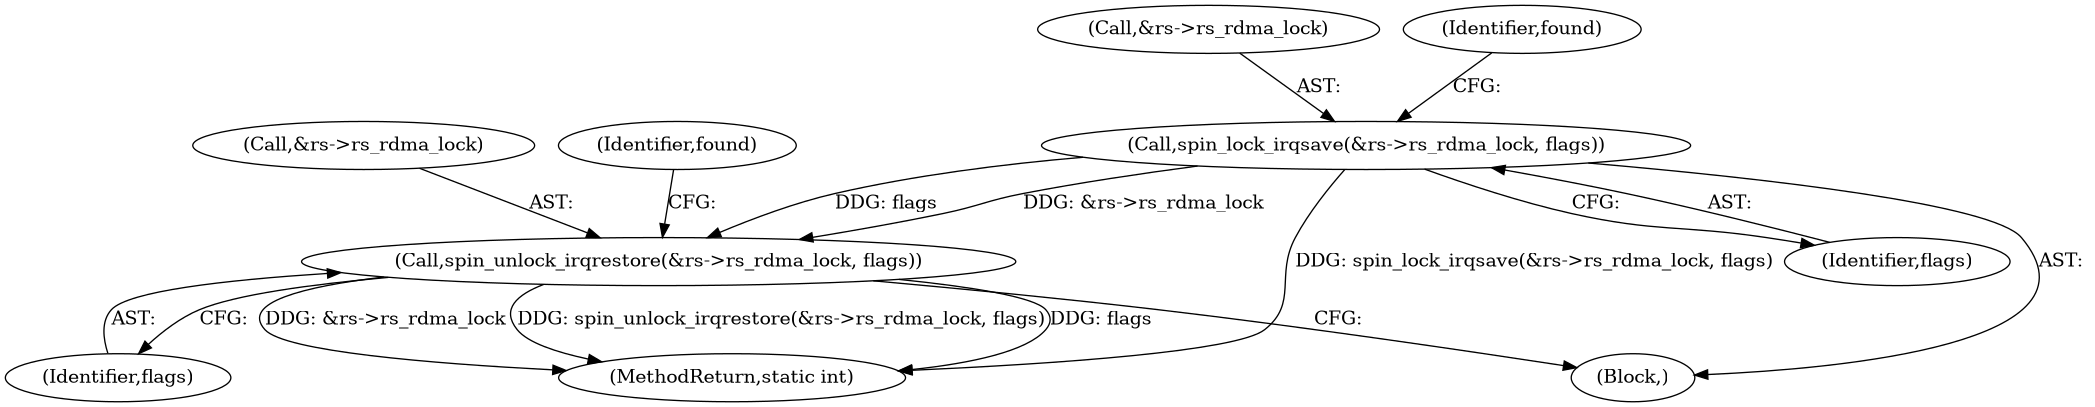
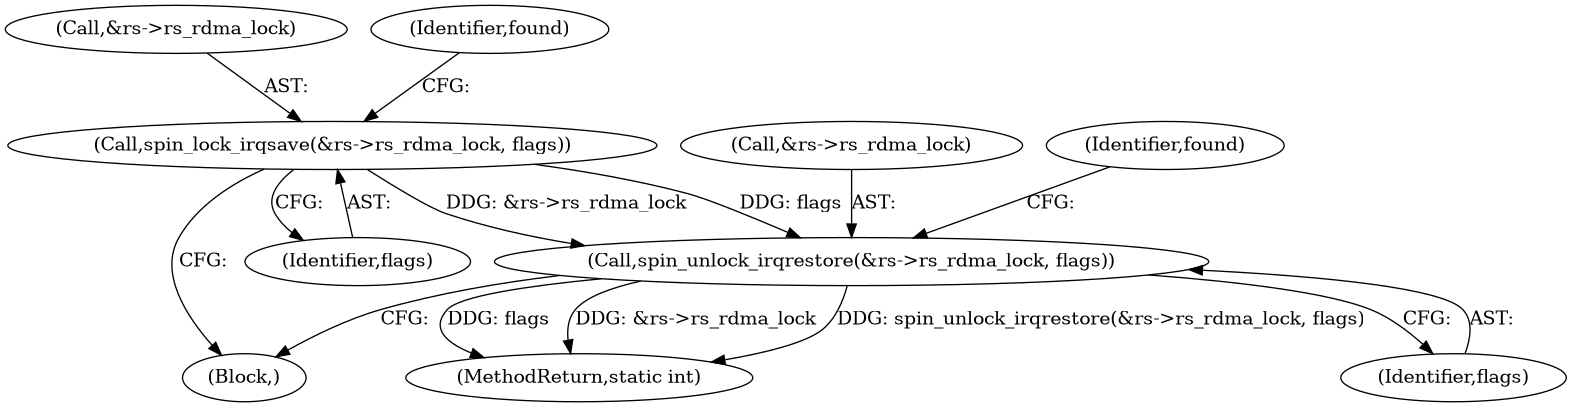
edge "(Call,spin_lock_irqsave(&rs->rs_rdma_lock, flags))" -> "(Block,)": label "AST: " -> "CFG: "
edge "(Call,spin_lock_irqsave(&rs->rs_rdma_lock, flags))" -> "(MethodReturn,static int)": removed, label "DDG: spin_lock_irqsave(&rs->rs_rdma_lock, flags)"
